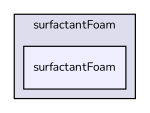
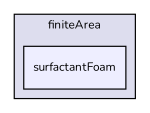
cluster "surfactantFoam": label "surfactantFoam" -> "finiteArea"
